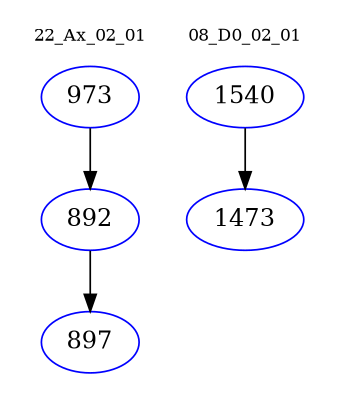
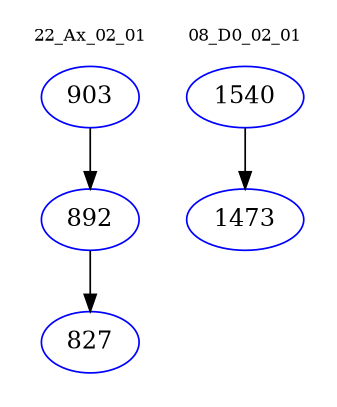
node "973": label "973" -> "903"
node "897": label "897" -> "827"
